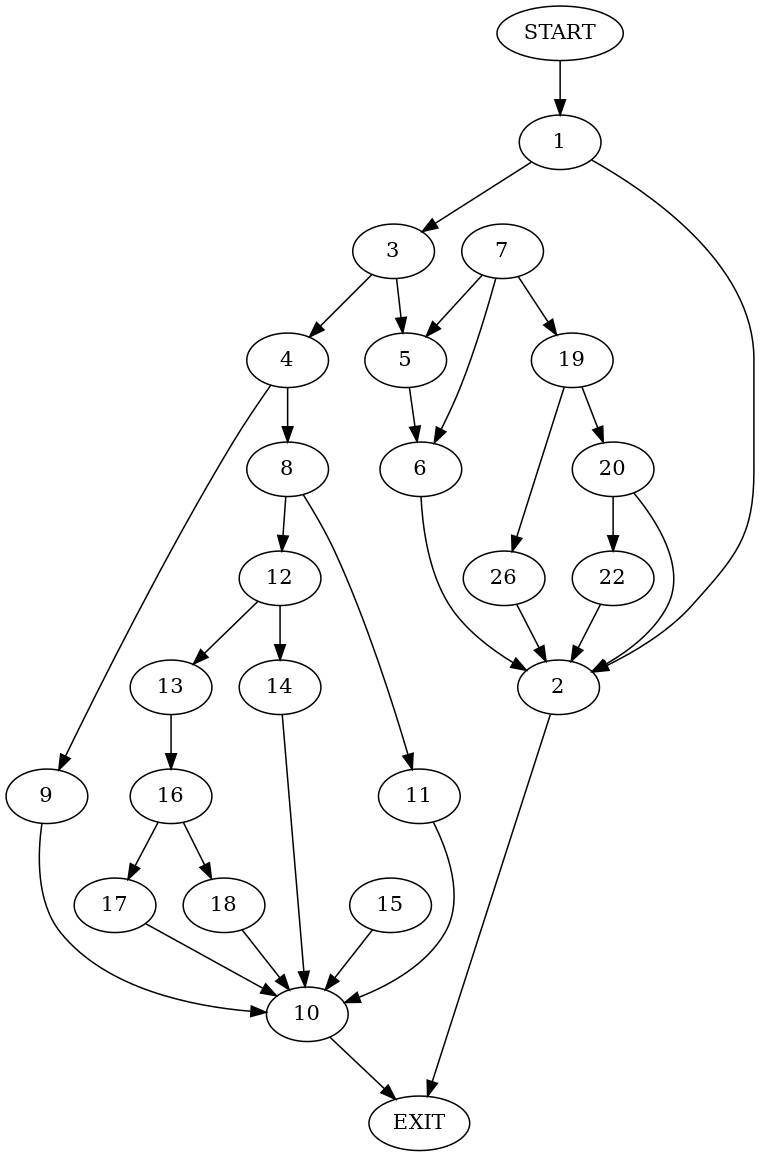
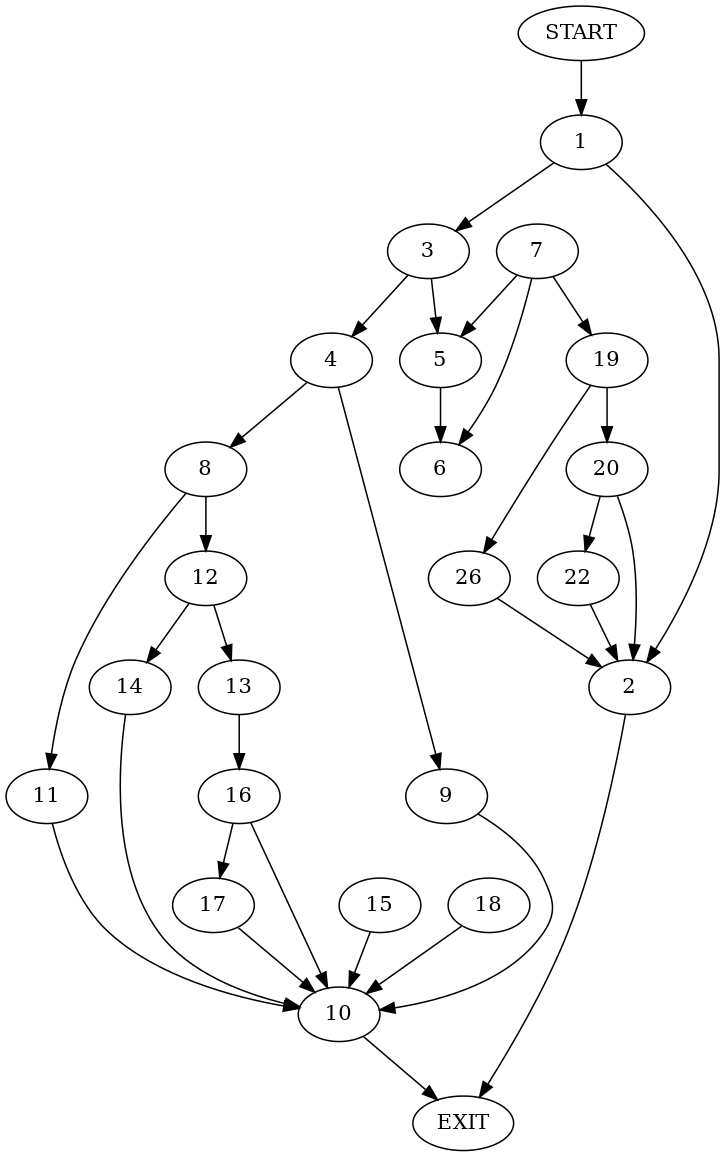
edge "6" -> "2": removed
edge "16" -> "18": now "16" -> "10"
